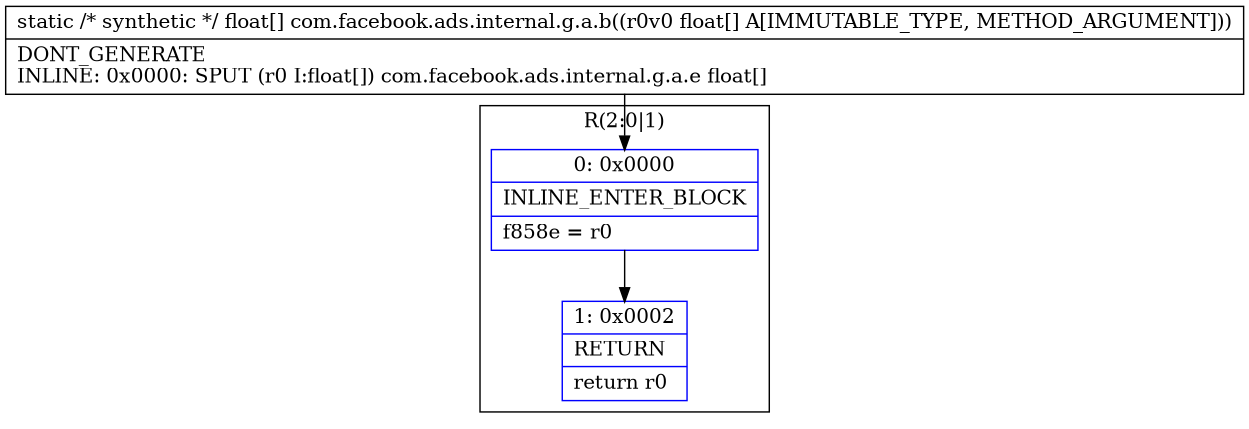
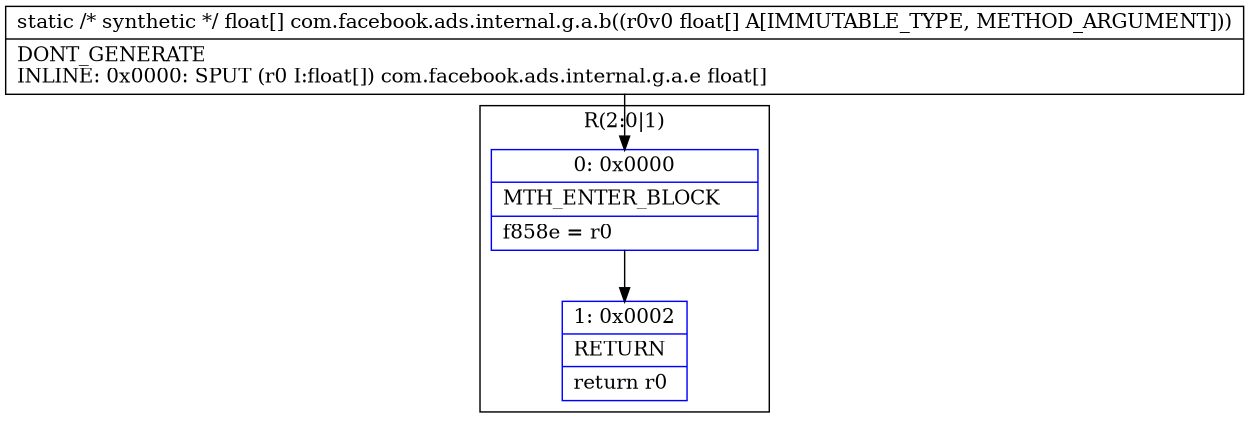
node "0: 0x0000": text "INLINE_ENTER_BLOCK" -> "MTH_ENTER_BLOCK"
